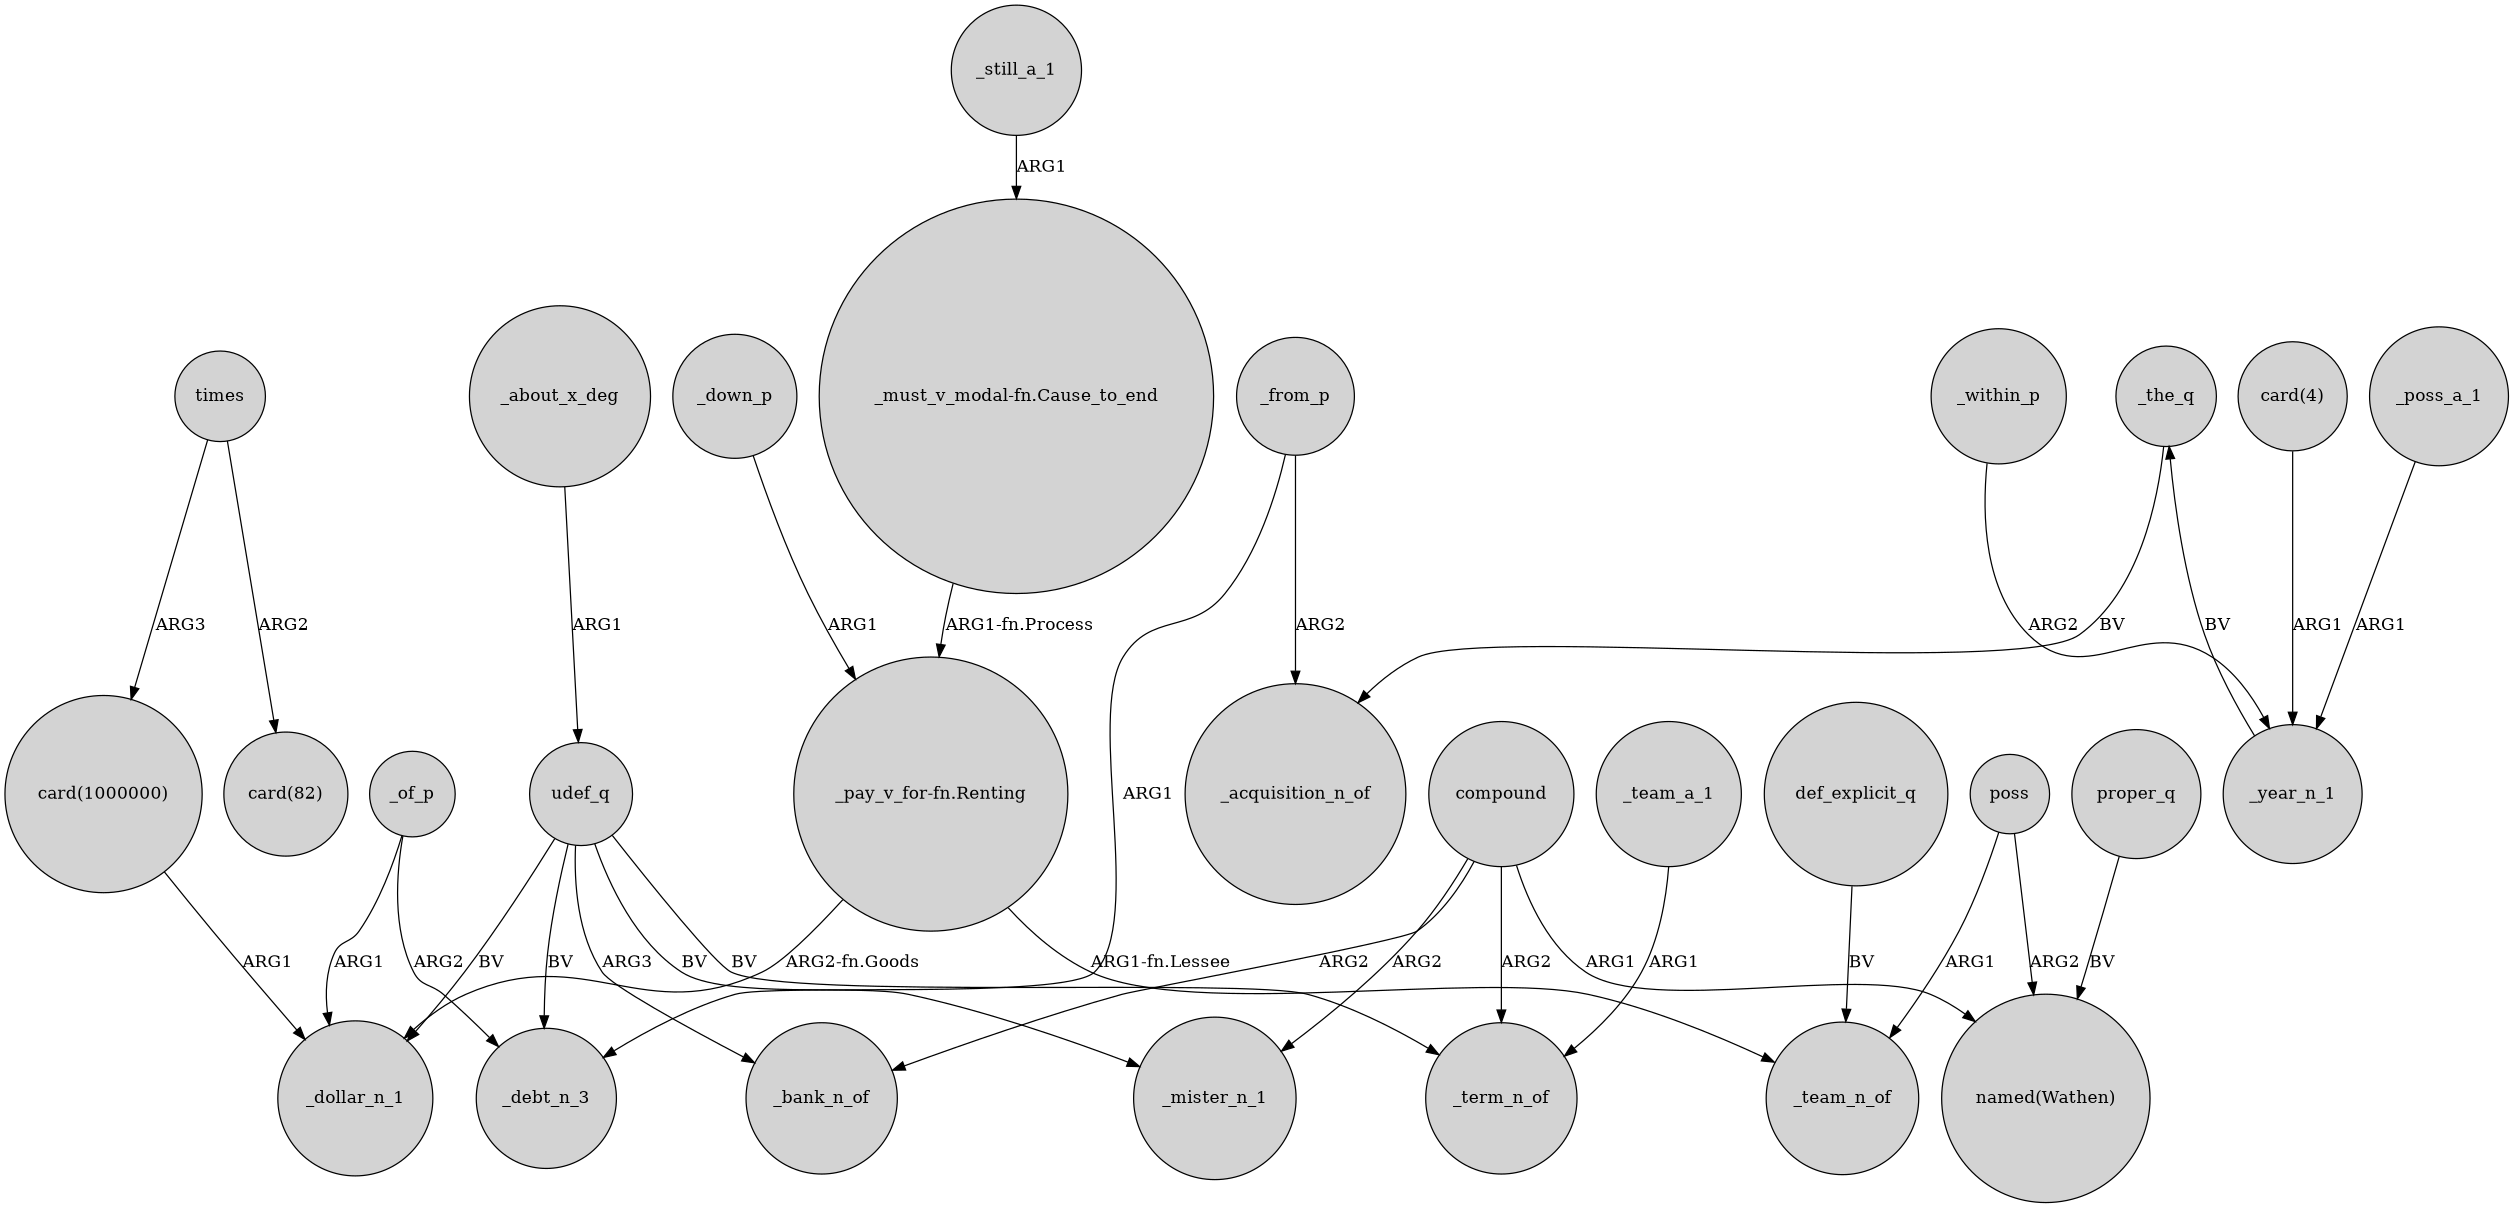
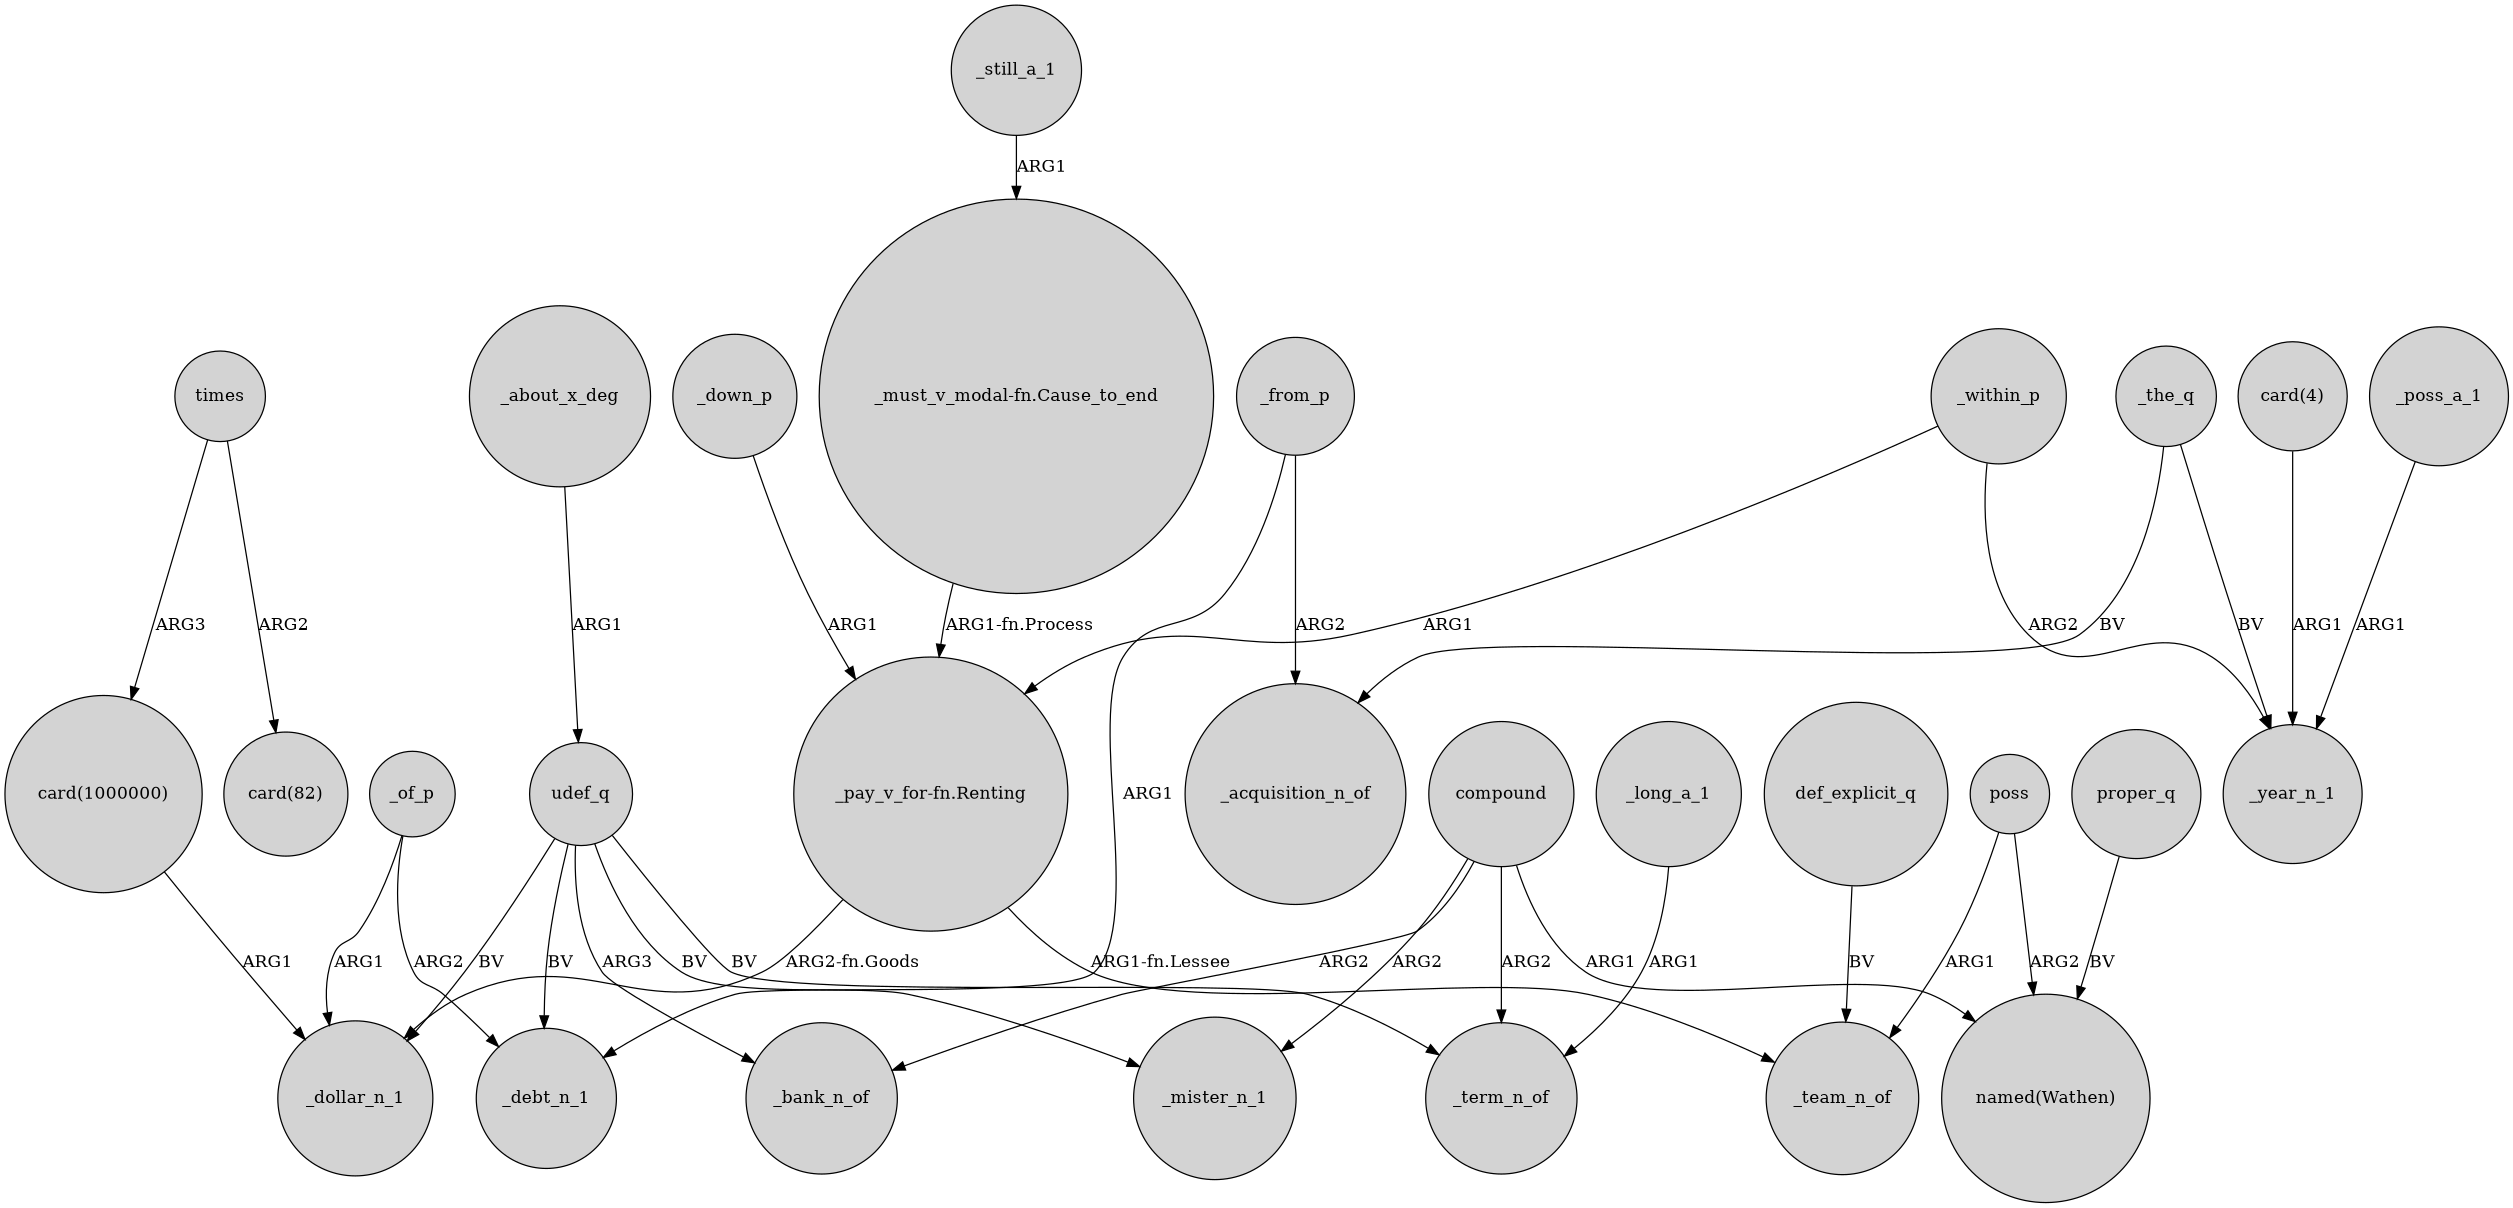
edge "_within_p" -> "_pay_v_for-fn.Renting": added, label "ARG1"
edge "_year_n_1" -> "_the_q": reversed
node "_team_a_1": label "_team_a_1" -> "_long_a_1"
node "_debt_n_3": label "_debt_n_3" -> "_debt_n_1"
